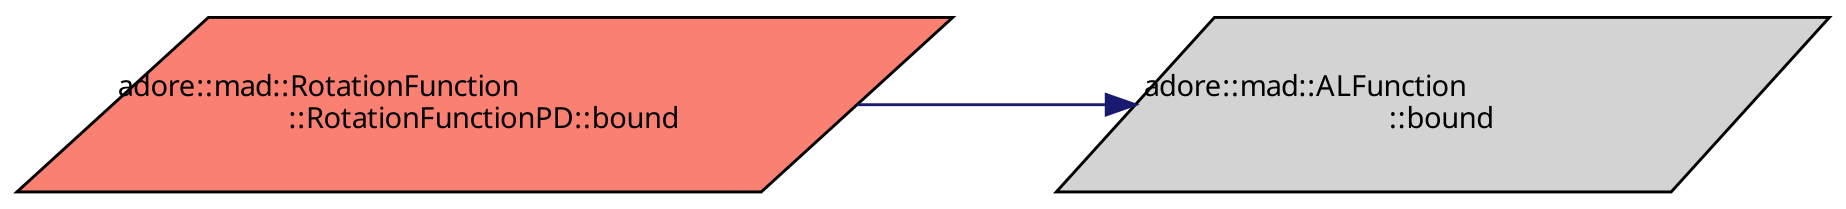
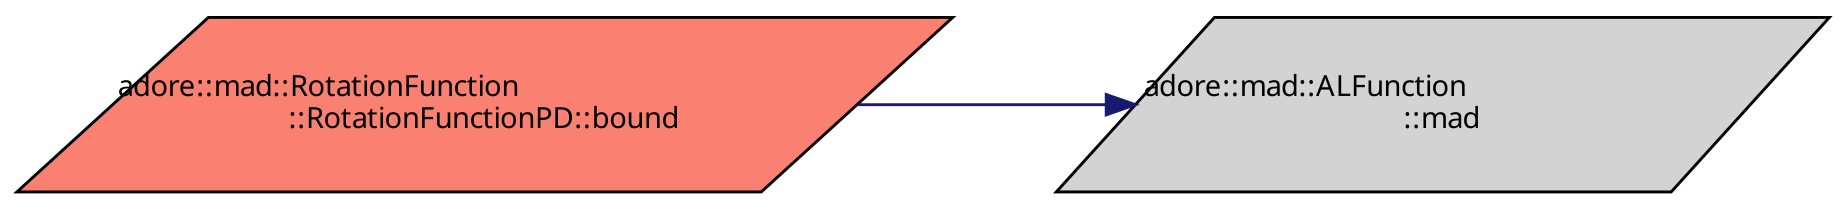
node "adore::mad::ALFunction ::bound": label "adore::mad::ALFunction ::bound" -> "adore::mad::ALFunction ::mad"
